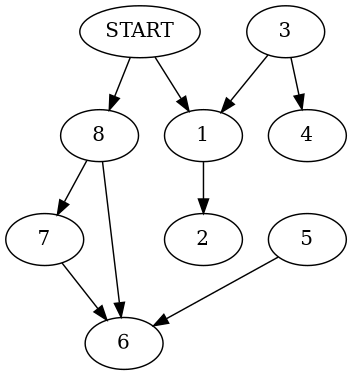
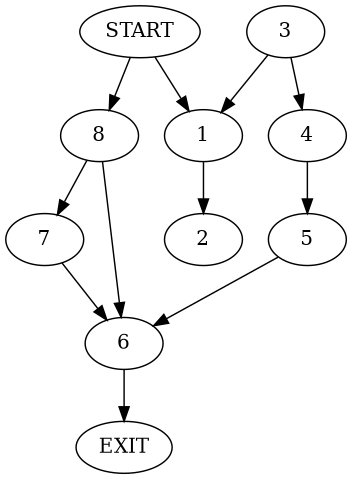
edge "4" -> "5": added
node "EXIT": added
